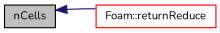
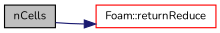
edge "Foam::returnReduce" -> "nCells": reversed
